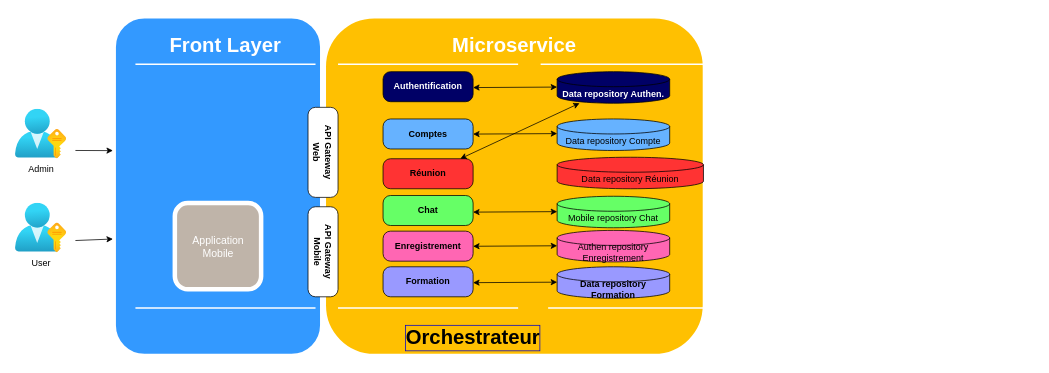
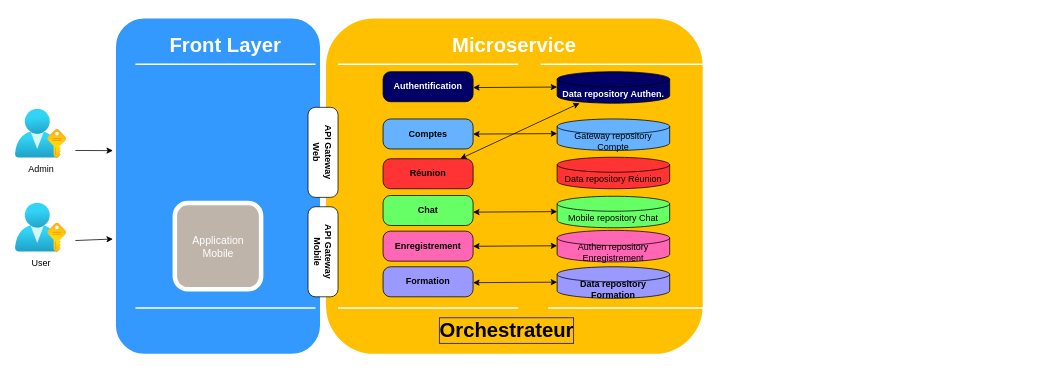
node "Data repository Compte": label "Data repository Compte" -> "Gateway repository Compte"
node "Data repository Réunion": size 146x32 -> 113x32
node "Orchestrateur": moved (473, 338) -> (507, 330)
